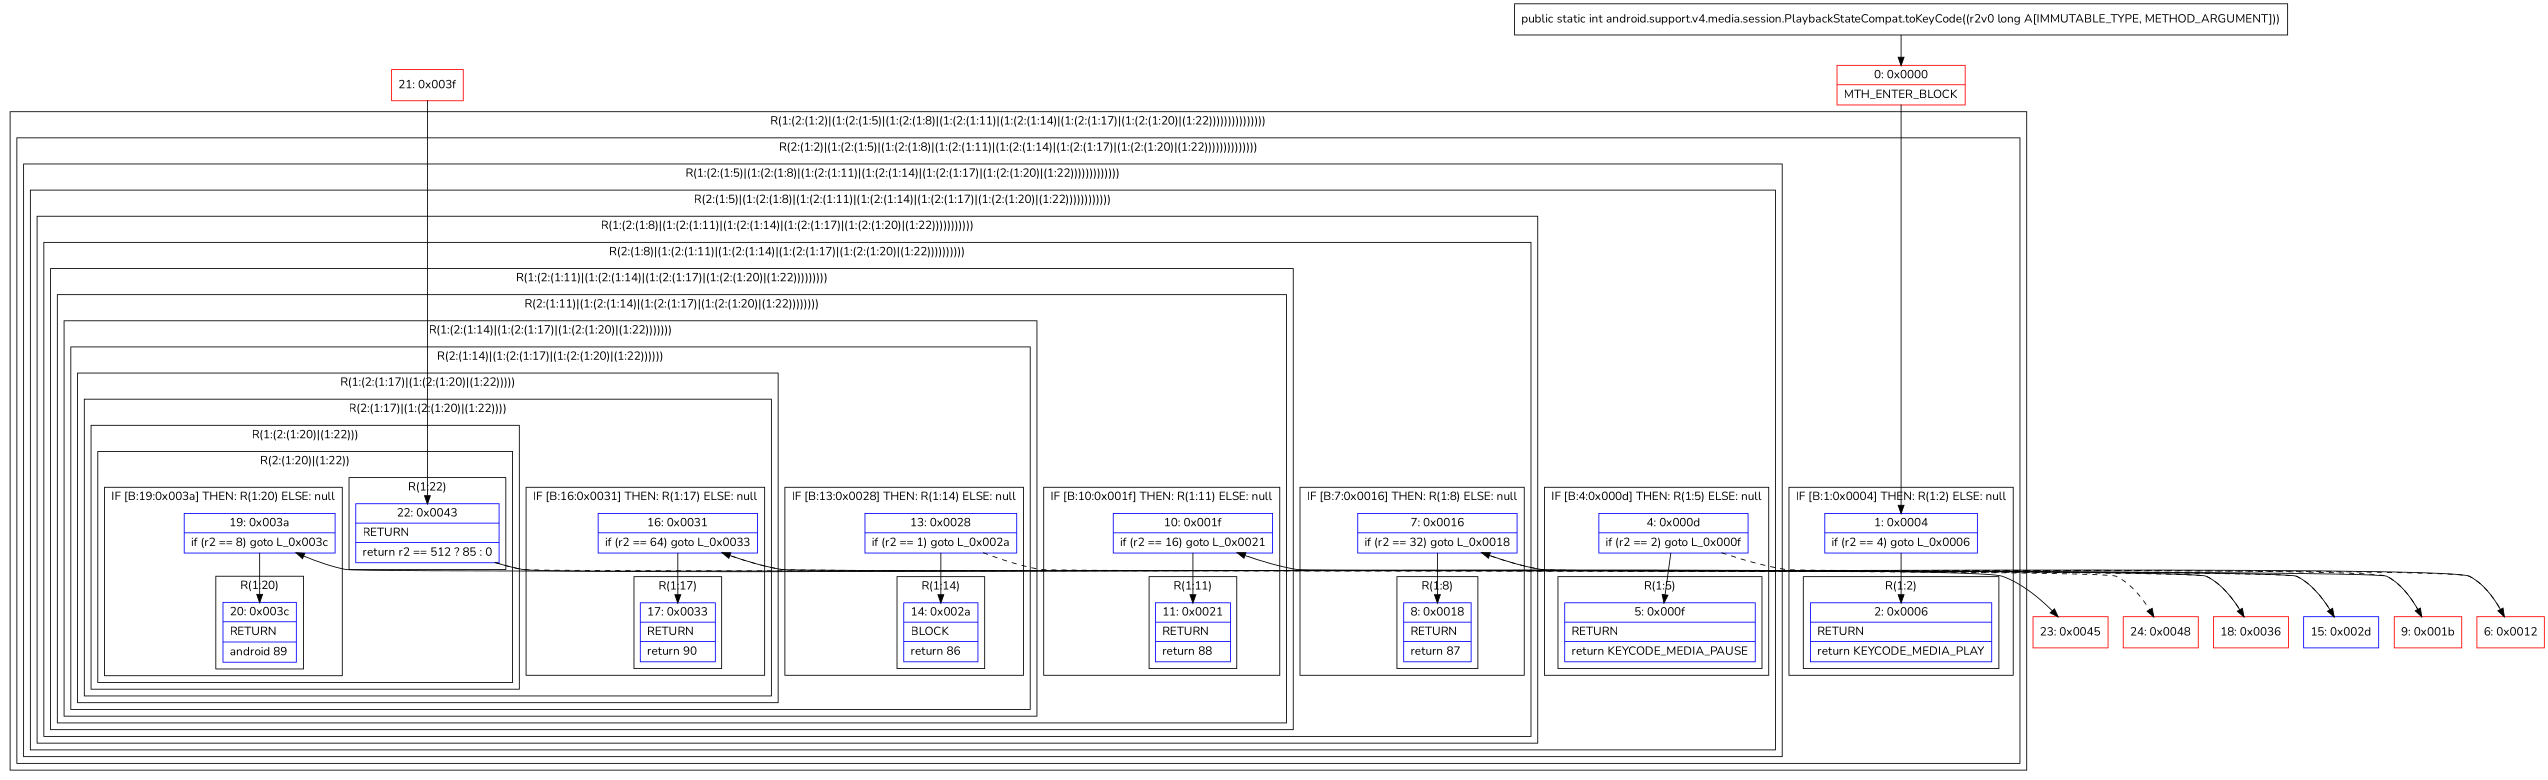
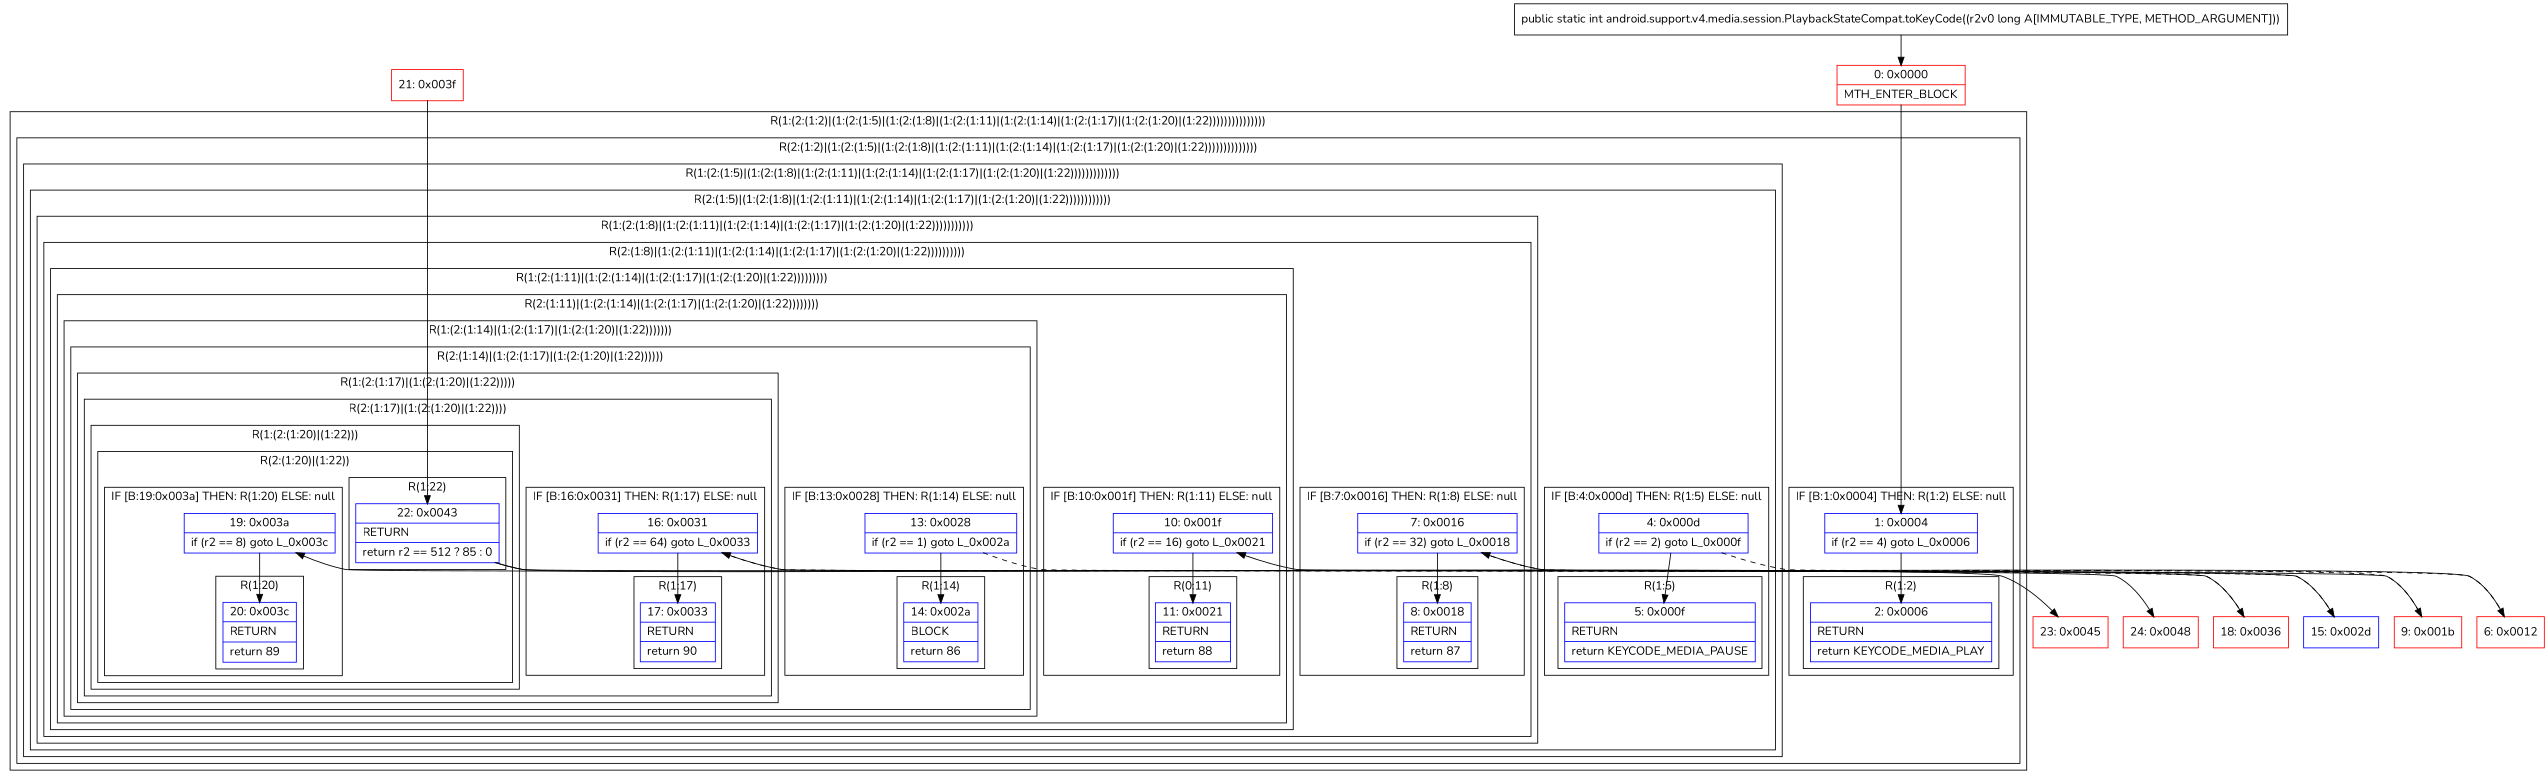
edge "22: 0x0043" -> "24: 0x0048": style dashed -> solid
cluster "R(1:11)": label "R(1:11)" -> "R(0:11)"
node "20: 0x003c": text "android 89" -> "return 89"
